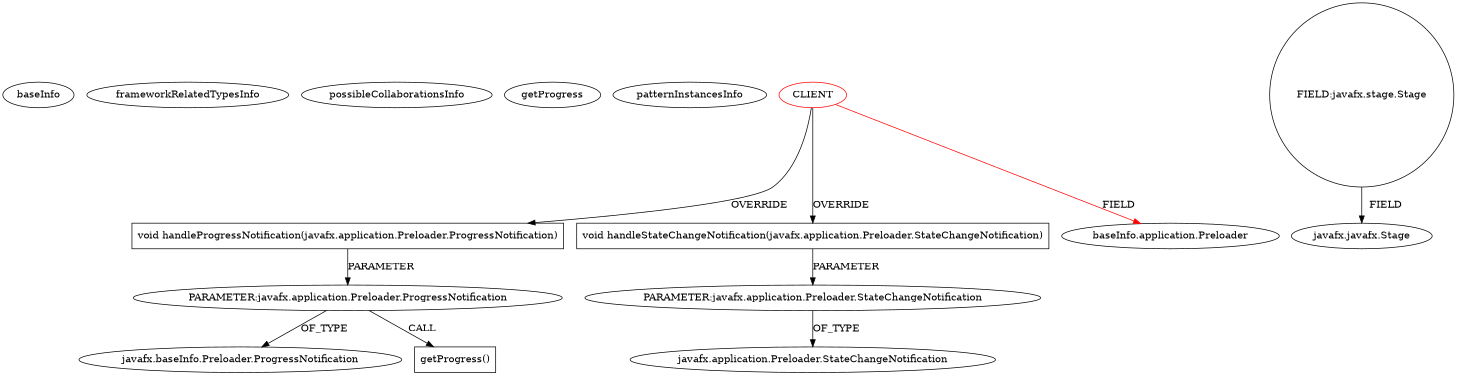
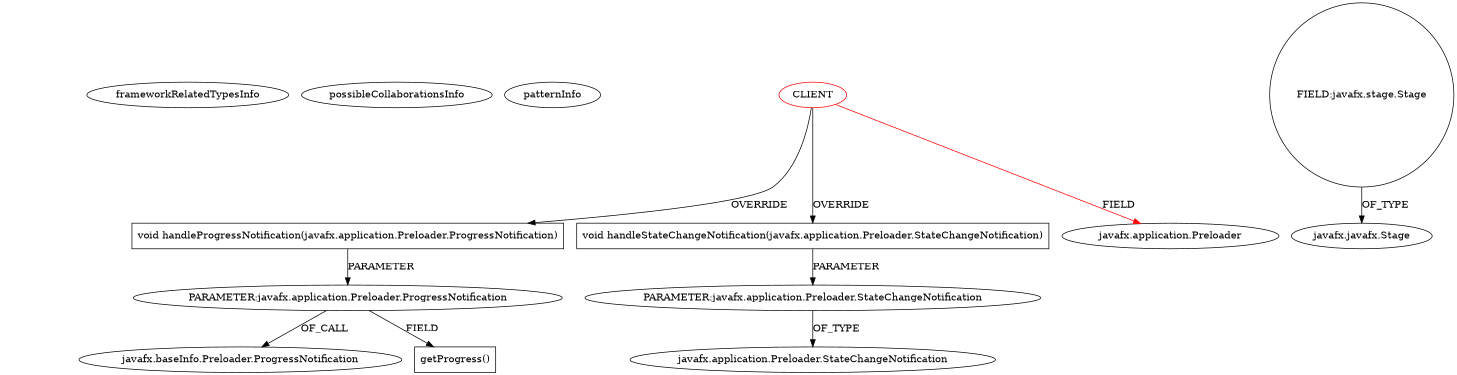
node "baseInfo": removed
node "getProgress": label "getProgress" -> "patternInfo"
node "patternInstancesInfo": removed
edge "FIELD:javafx.stage.Stage" -> "javafx.javafx.Stage": label "FIELD" -> "OF_TYPE"
node "baseInfo.application.Preloader": label "baseInfo.application.Preloader" -> "javafx.application.Preloader"
edge "PARAMETER:javafx.application.Preloader.ProgressNotification" -> "javafx.baseInfo.Preloader.ProgressNotification": label "OF_TYPE" -> "OF_CALL"
edge "PARAMETER:javafx.application.Preloader.ProgressNotification" -> "getProgress()": label "CALL" -> "FIELD"
